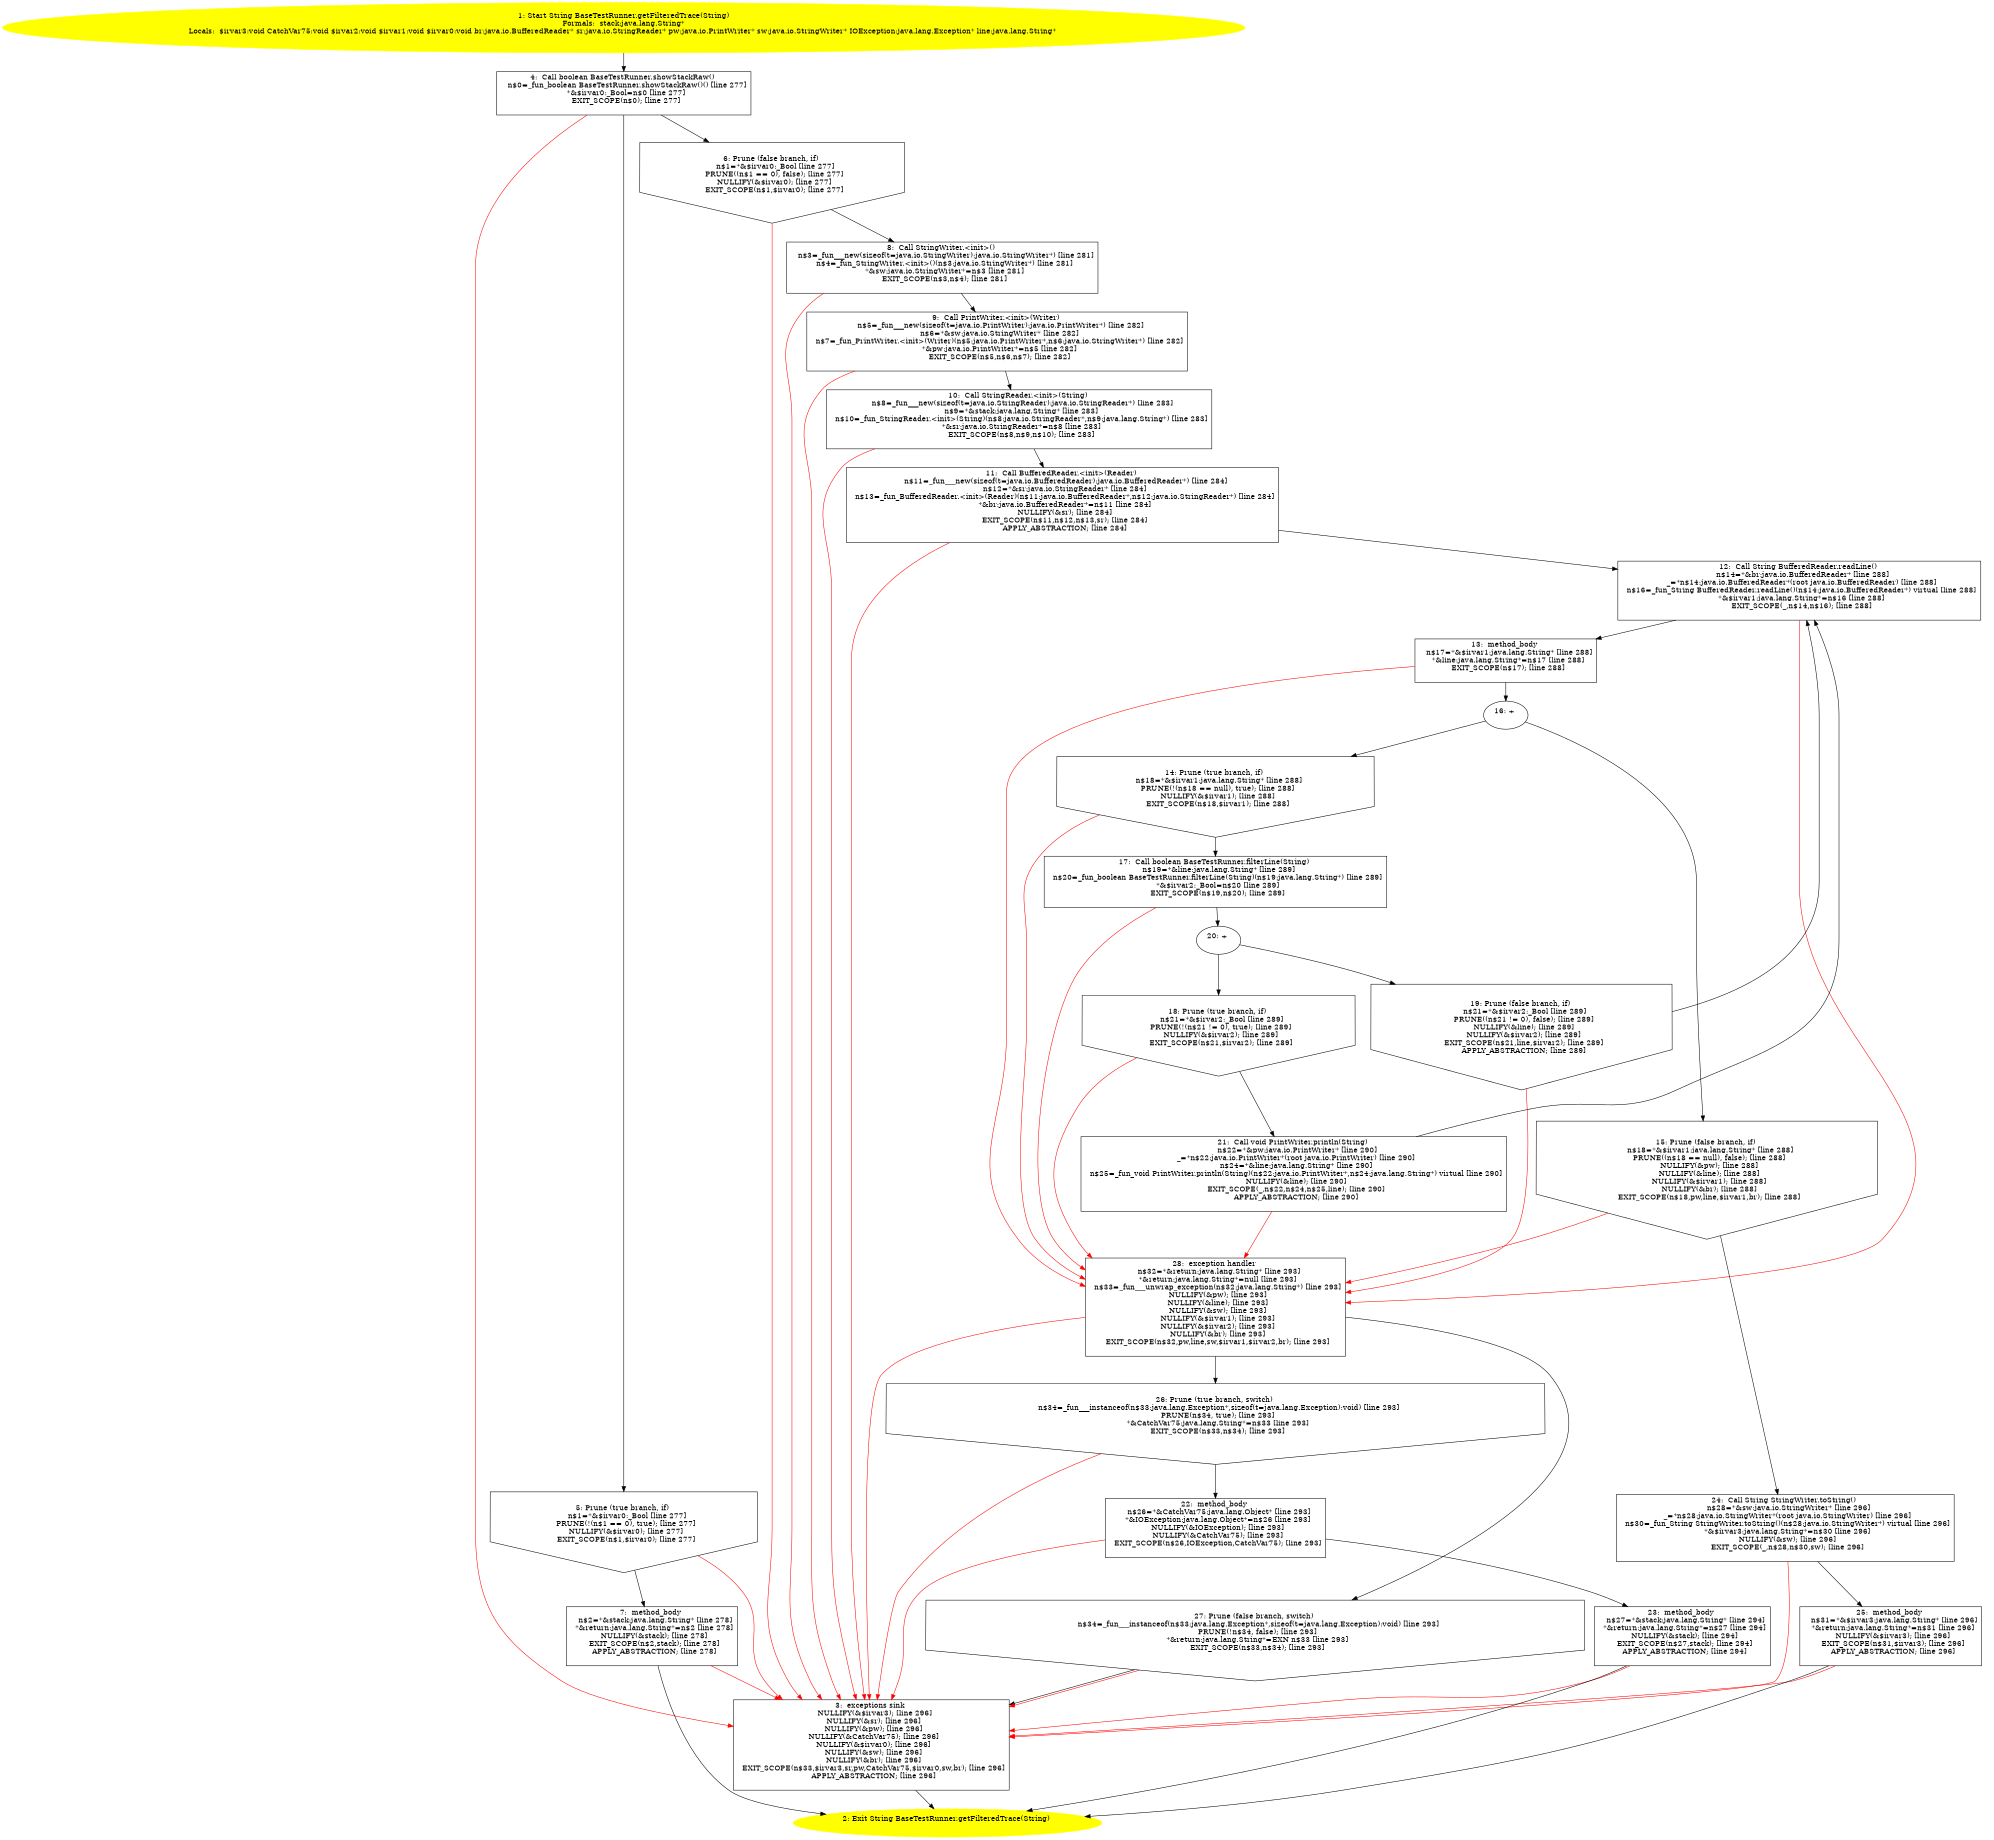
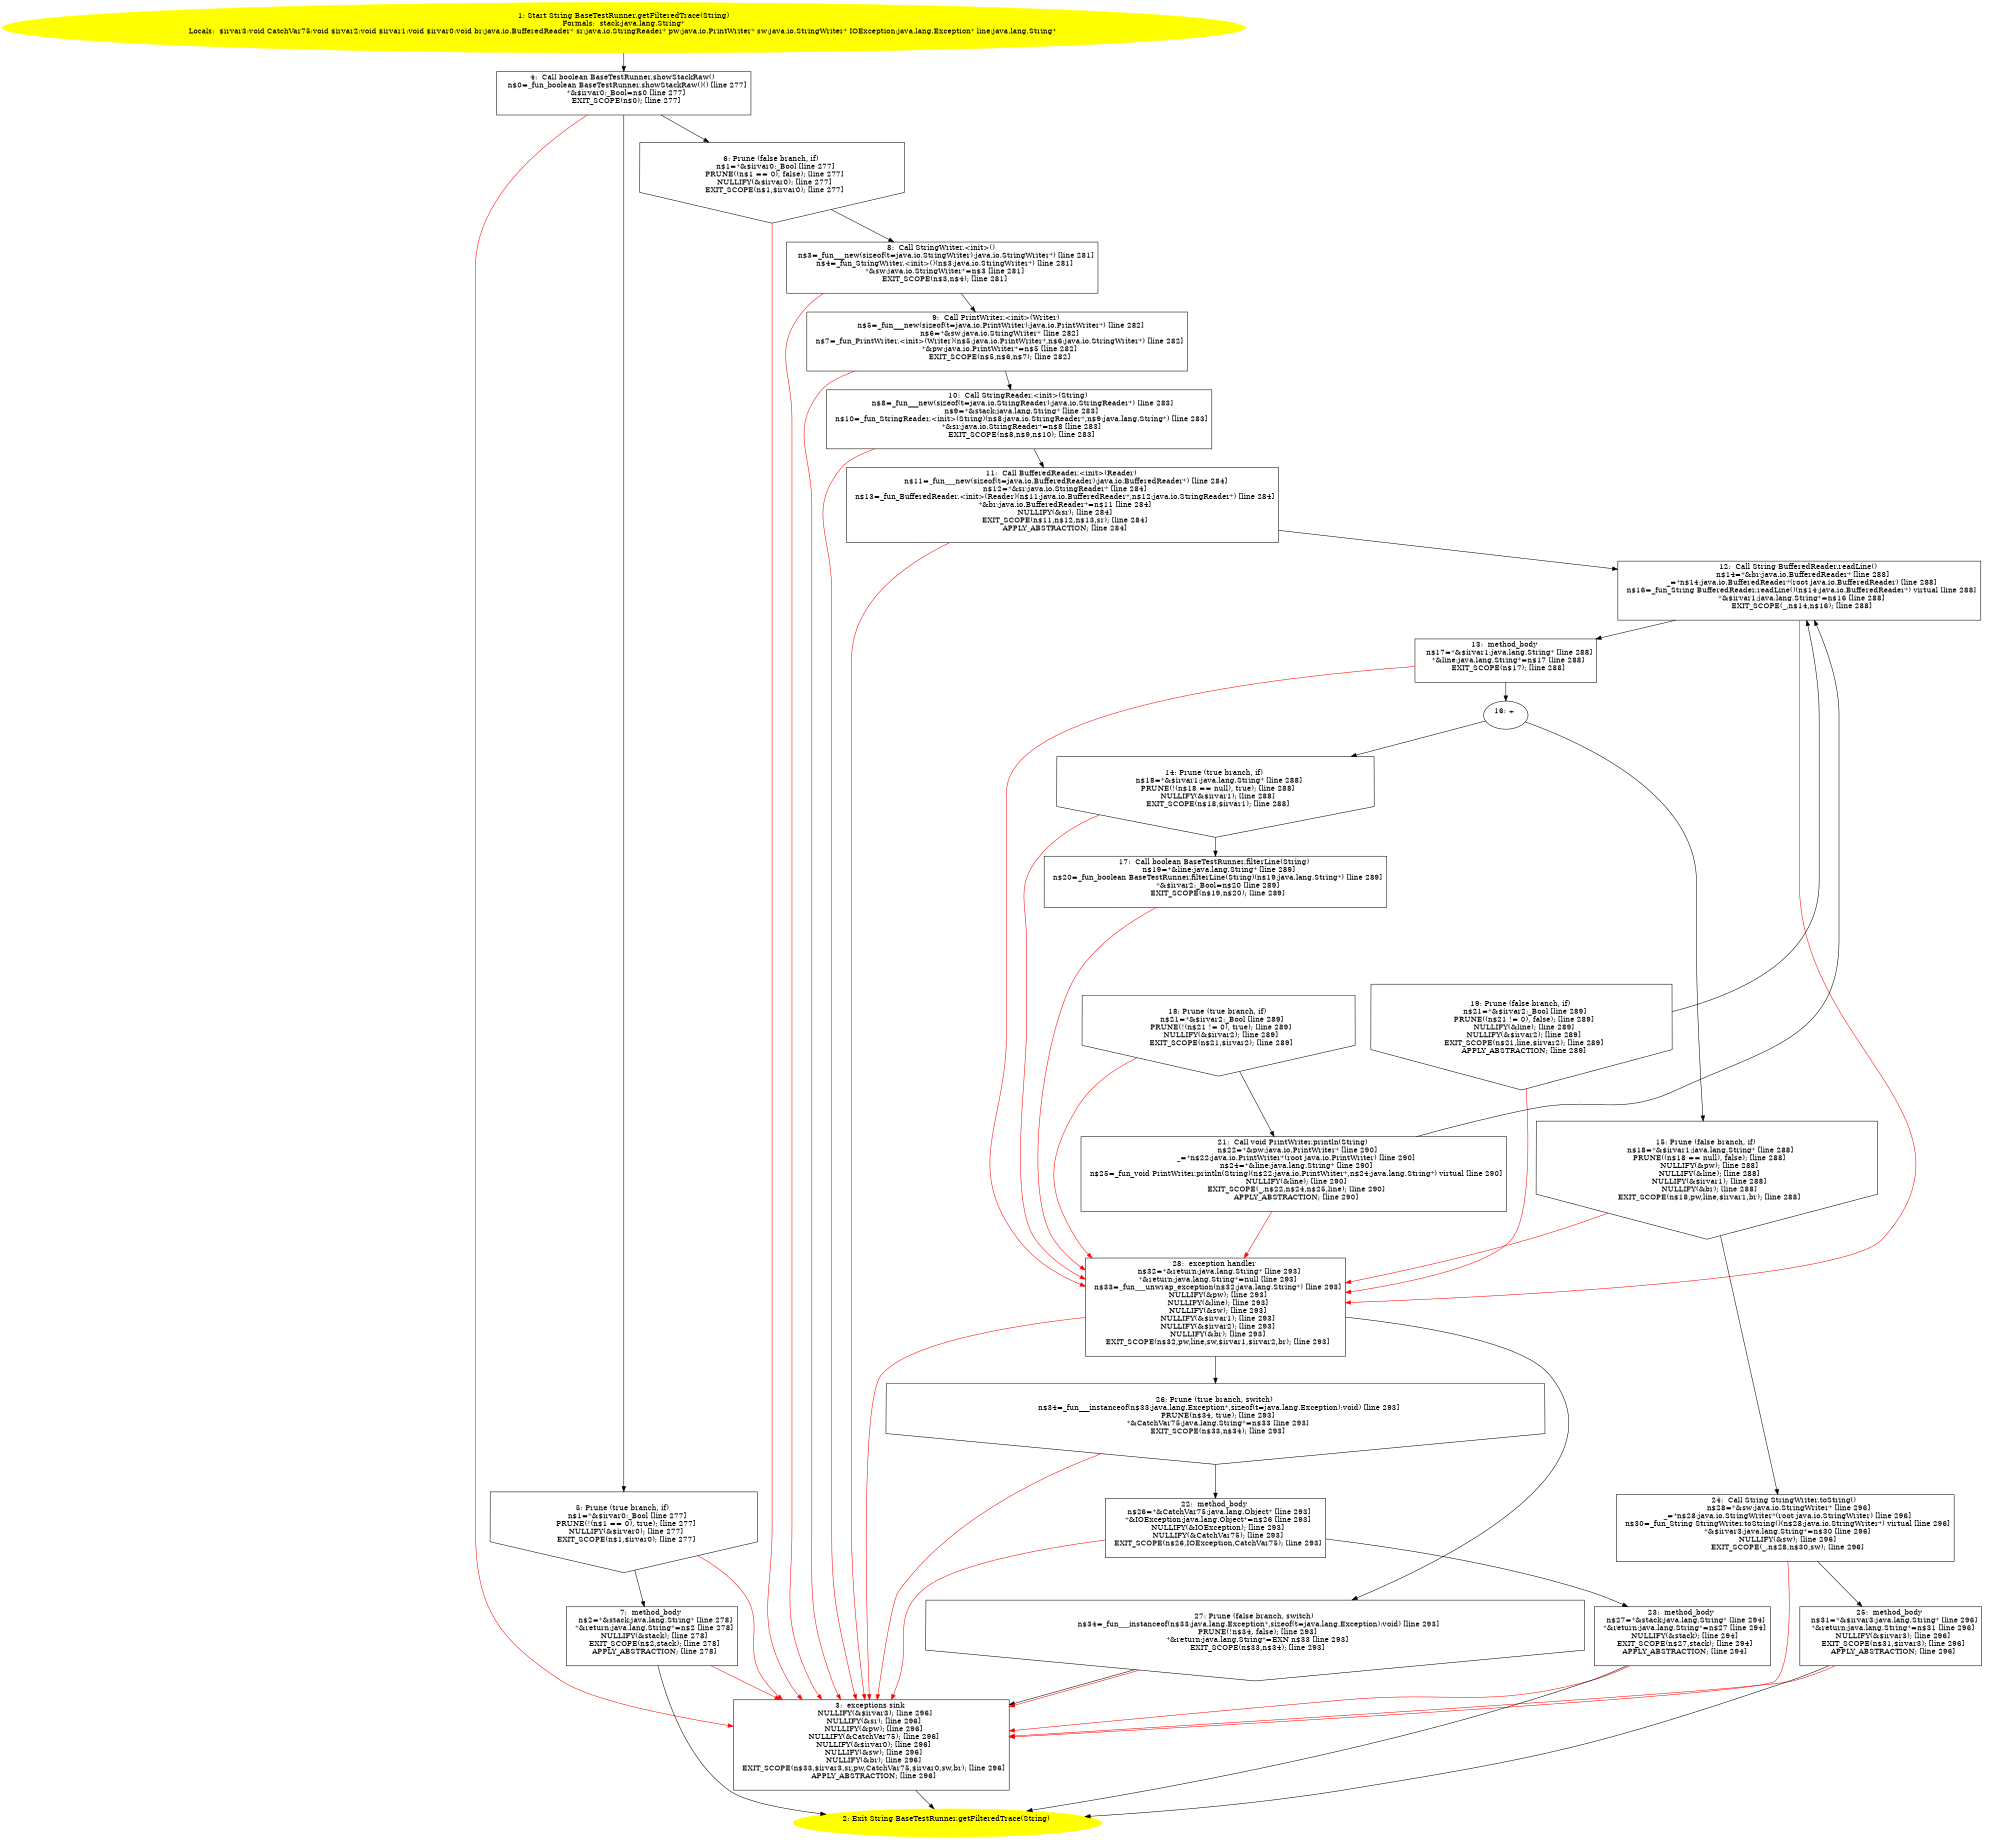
node "20: +": removed
